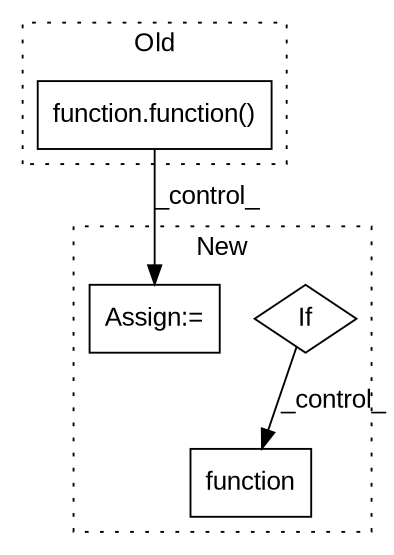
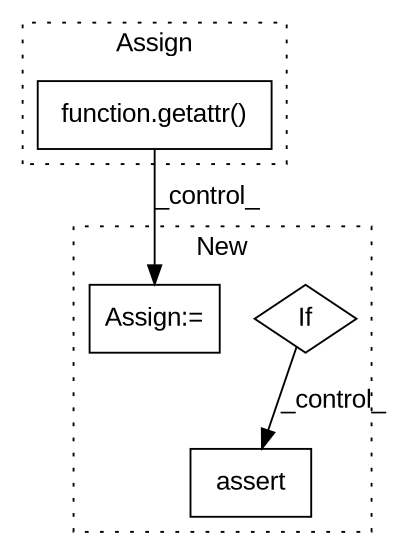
cluster "Old": label "Old" -> "Assign"
node "function.function()": label "function.function()" -> "function.getattr()"
node "function": label "function" -> "assert"
